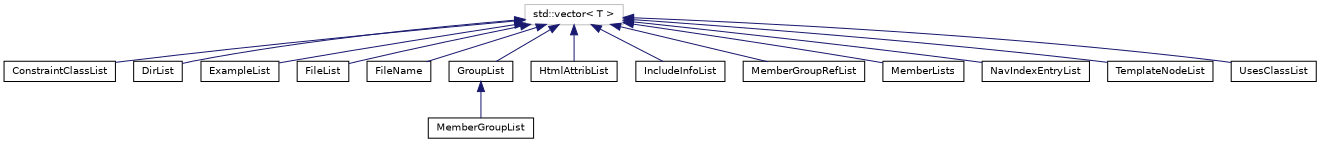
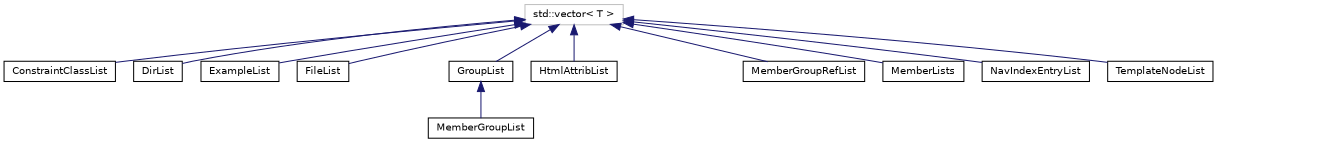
node "FileName": removed
node "IncludeInfoList": removed
node "UsesClassList": removed
